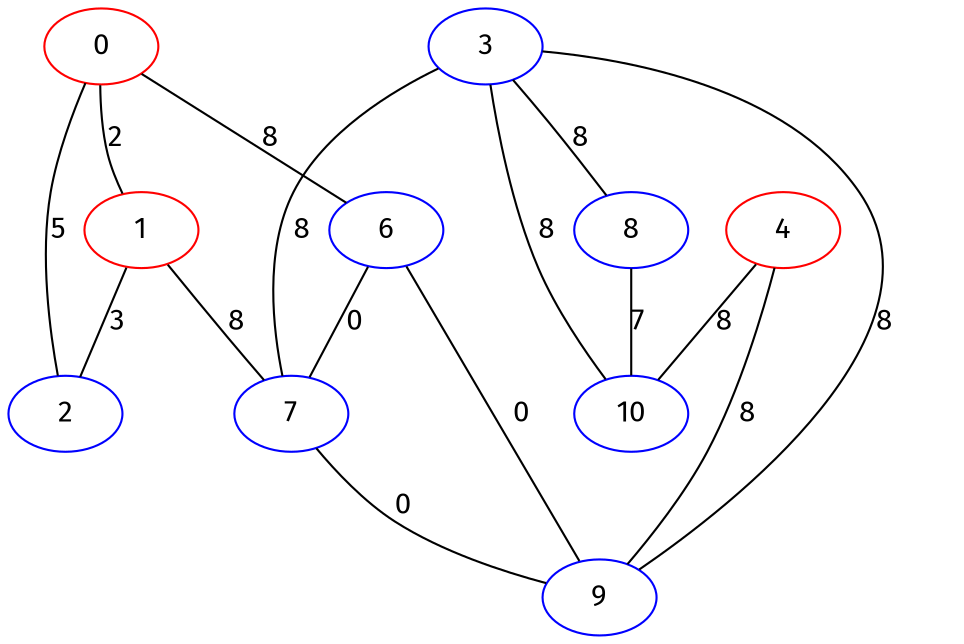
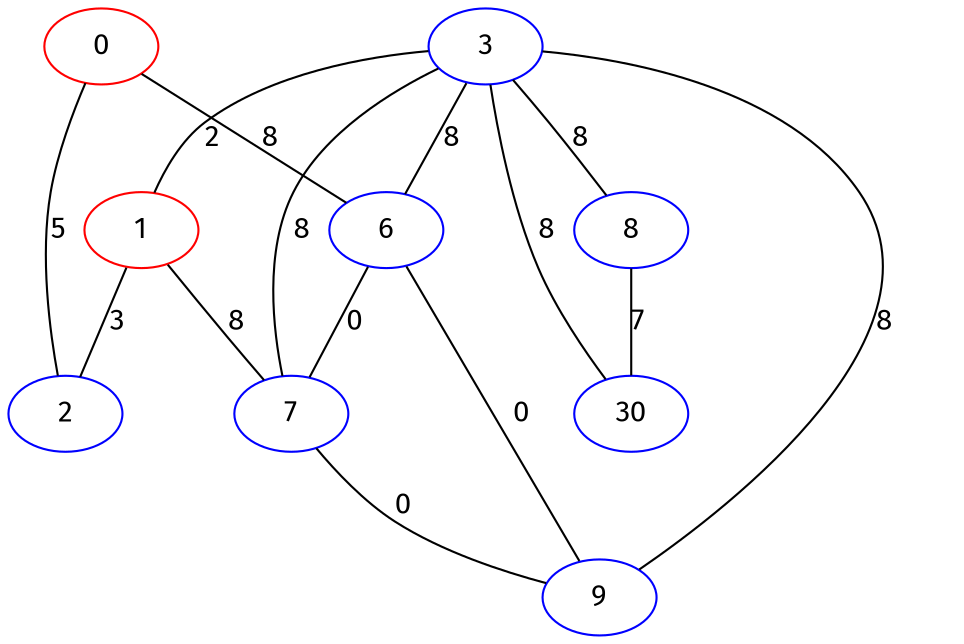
edge "3" -- "6": added, label "8"
edge "0" -- "1": now "3" -- "1"
node "4": removed
node "10": label "10" -> "30"
